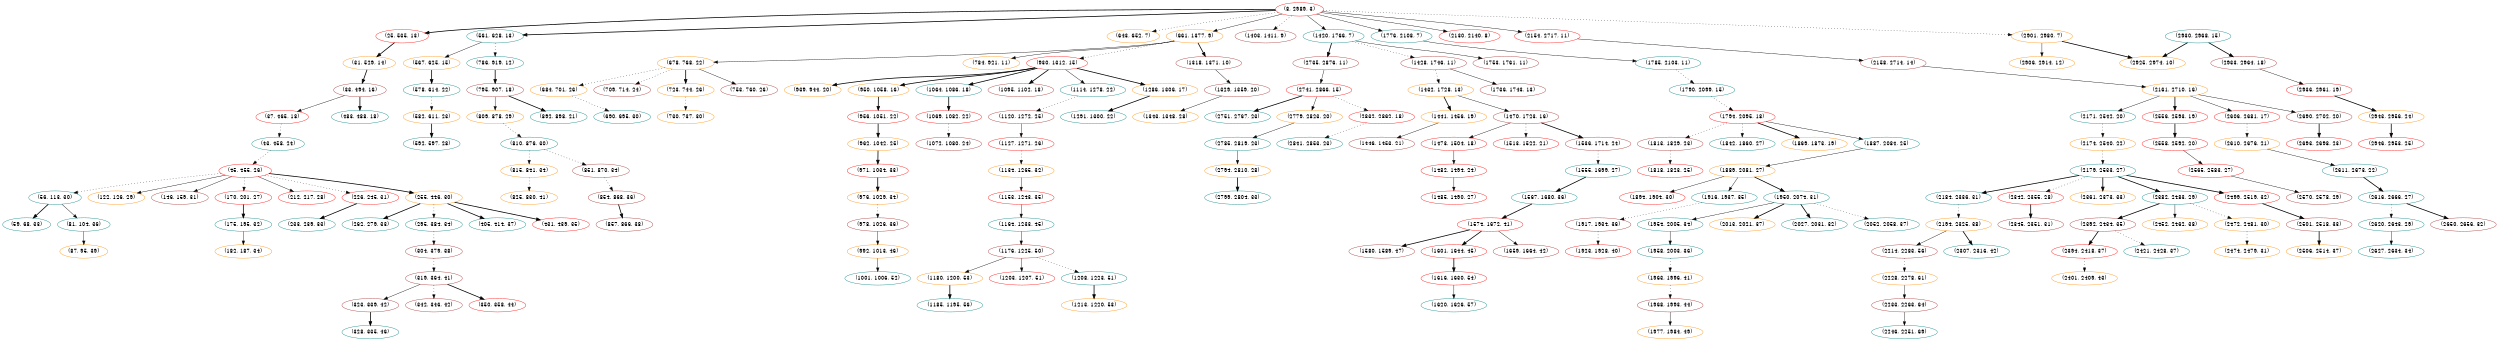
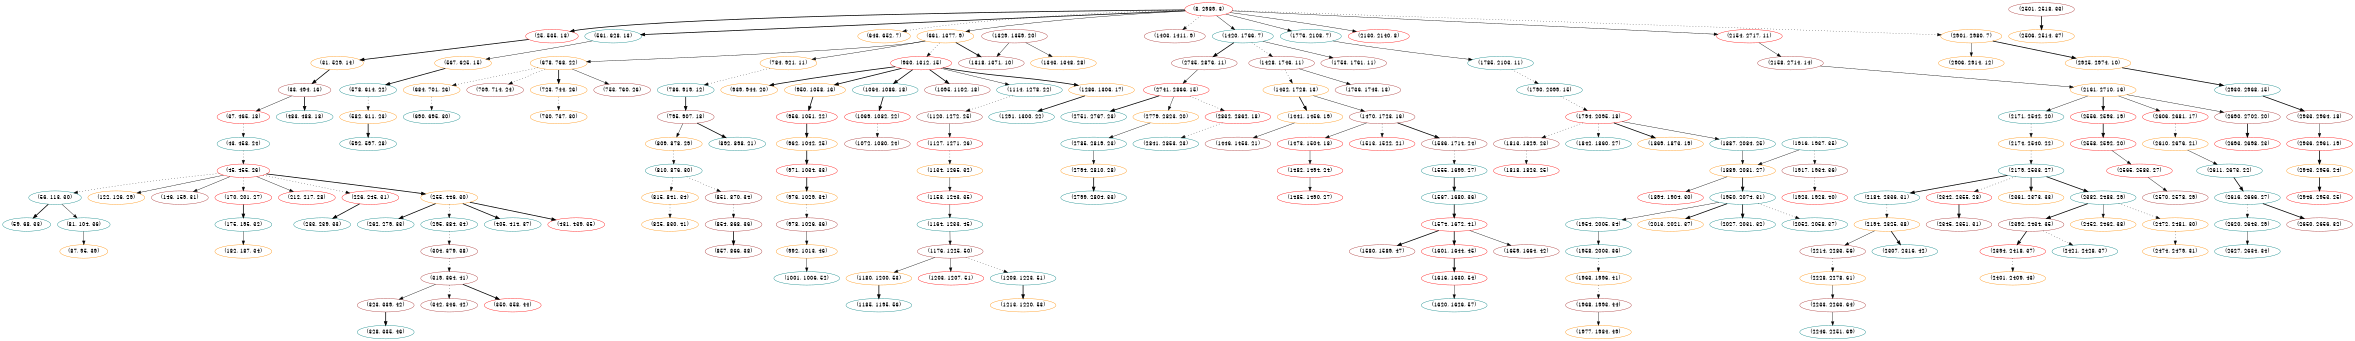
edge "(561, 628, 13)" -> "(786, 919, 12)": now "(784, 921, 11)" -> "(786, 919, 12)"
edge "(2930, 2968, 15)" -> "(2925, 2974, 10)": reversed
edge "(1318, 1371, 10)" -> "(1329, 1359, 20)": reversed
edge "(1889, 2081, 27)" -> "(1916, 1937, 35)": reversed
node "(2499, 2519, 32)": removed
